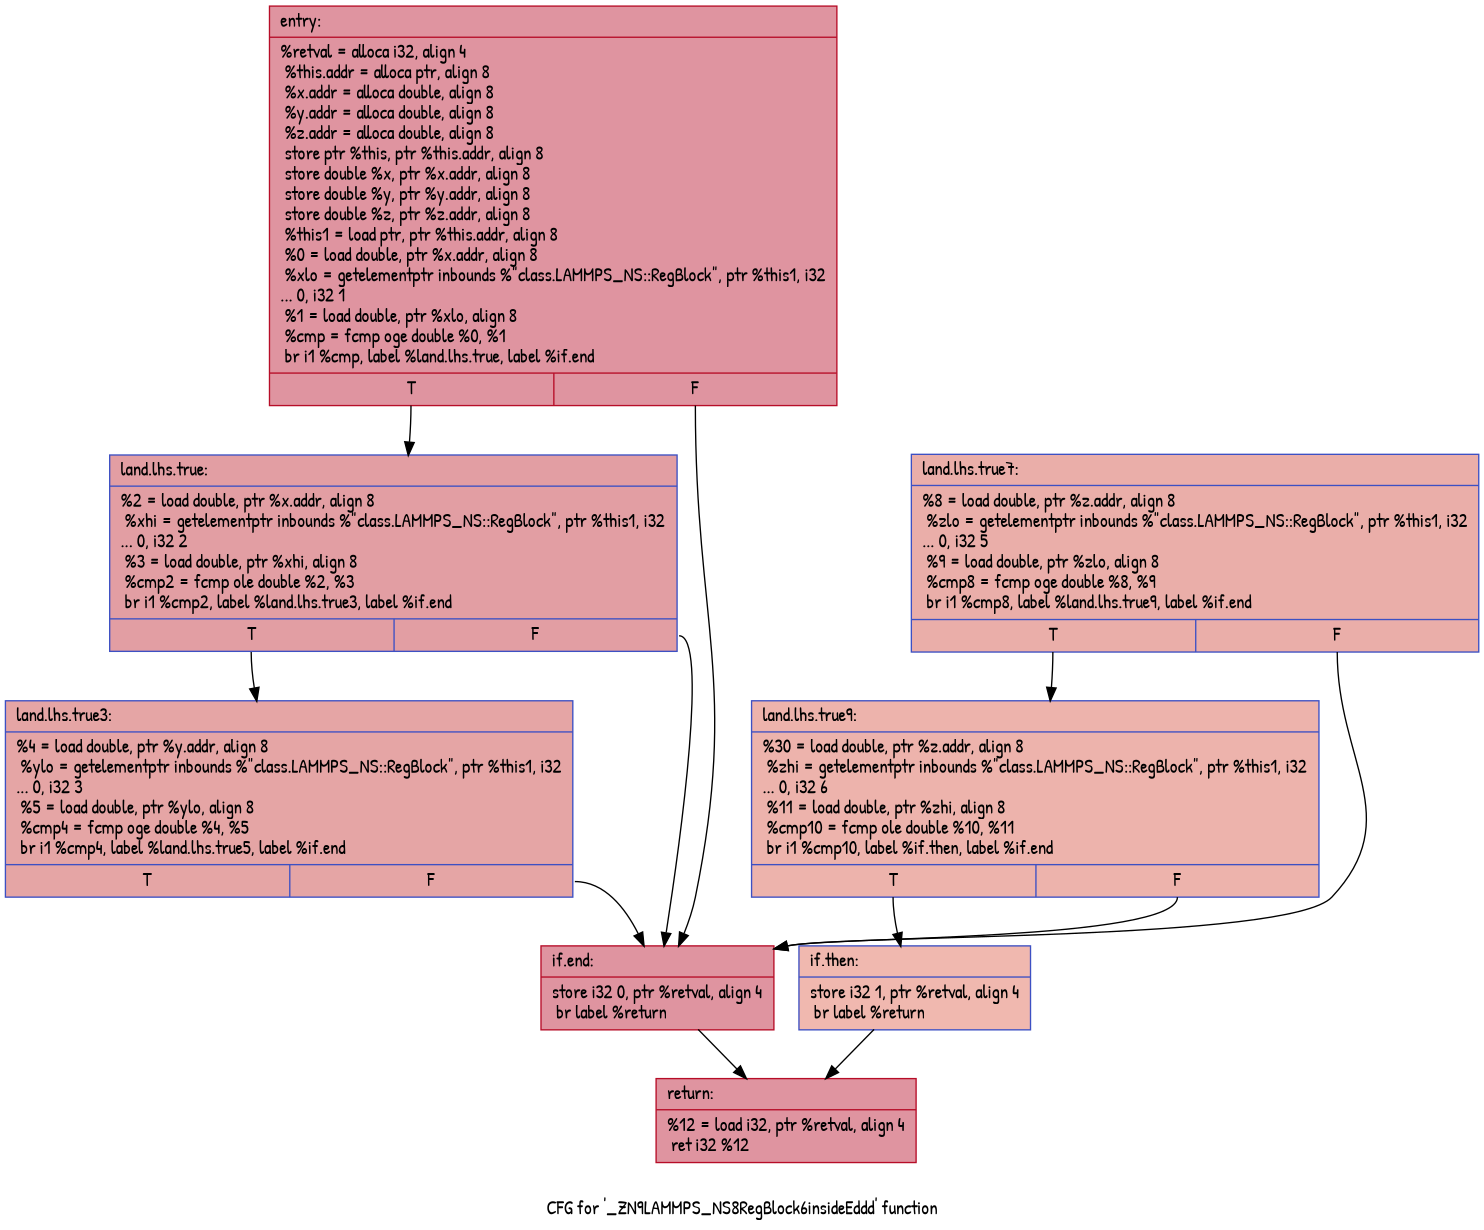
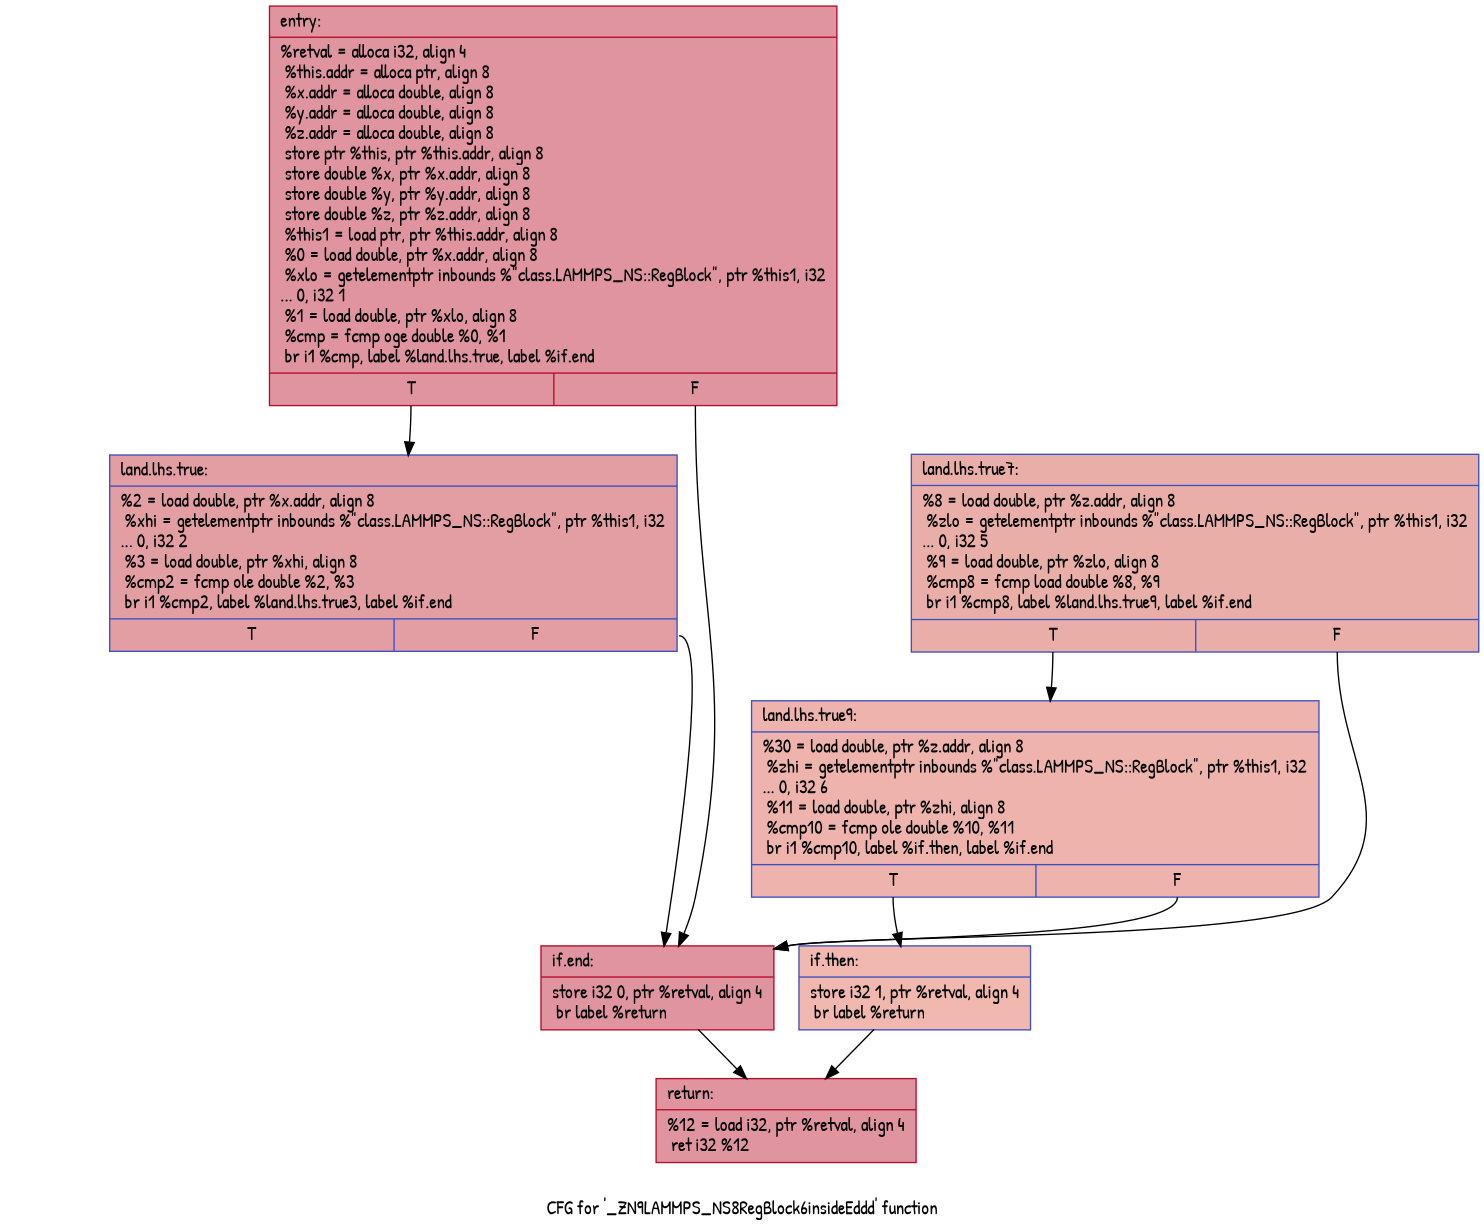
node "land.lhs.true7:": text "%cmp8 = fcmp oge double %8, %9" -> "%cmp8 = fcmp load double %8, %9"
node "land.lhs.true3:": removed
